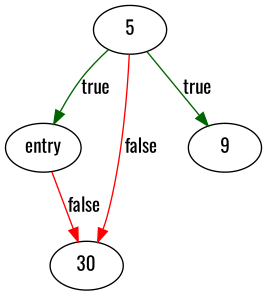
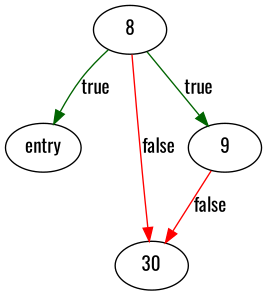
node "5": label "5" -> "8"
edge "entry" -> "30": now "9" -> "30"
